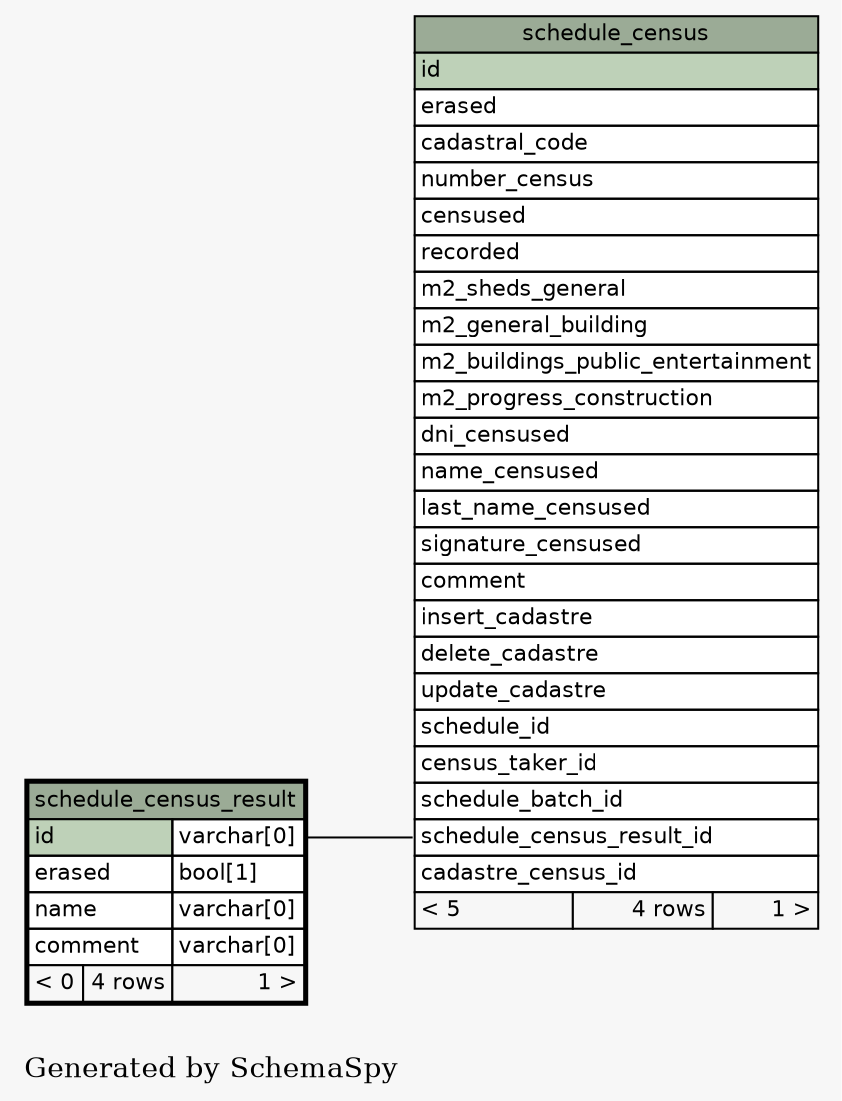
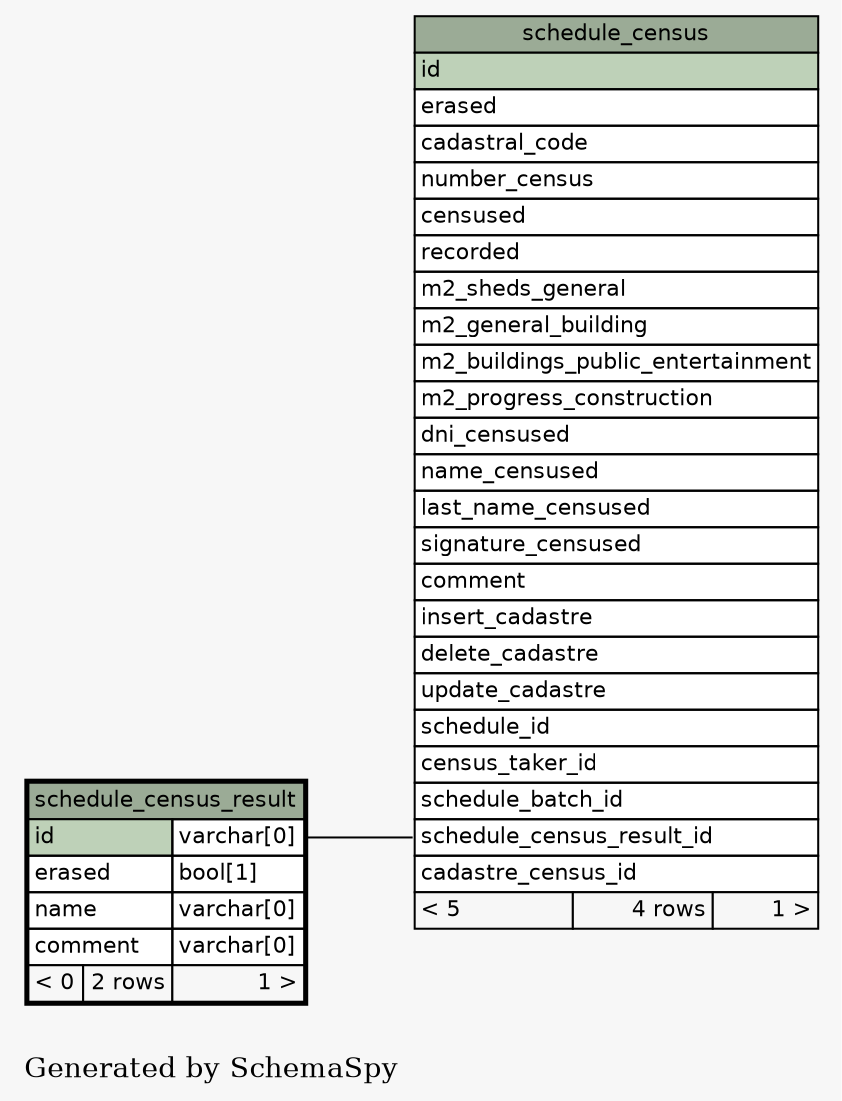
node "schedule_census_result": text "4 rows" -> "2 rows"
